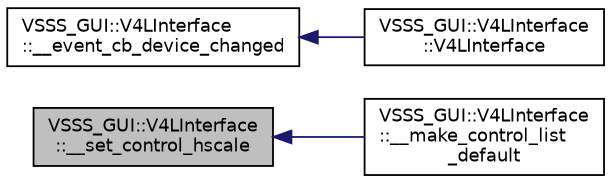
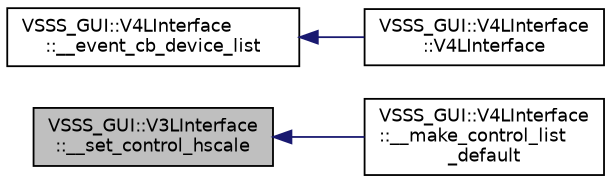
node "VSSS_GUI::V4LInterface ::__event_cb_device_changed": label "VSSS_GUI::V4LInterface ::__event_cb_device_changed" -> "VSSS_GUI::V4LInterface ::__event_cb_device_list"
node "VSSS_GUI::V4LInterface ::__set_control_hscale": label "VSSS_GUI::V4LInterface ::__set_control_hscale" -> "VSSS_GUI::V3LInterface ::__set_control_hscale"
